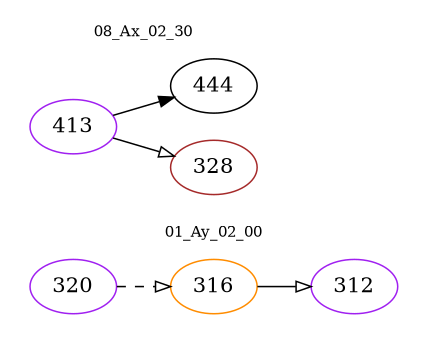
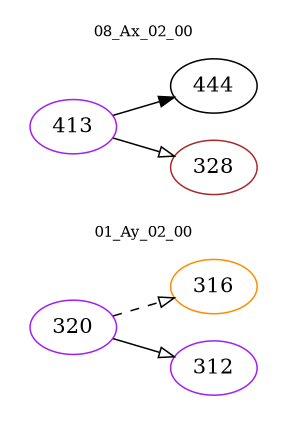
cluster "08_Ax_02_30": label "08_Ax_02_30" -> "08_Ax_02_00"
edge "316" -> "312": now "320" -> "312"
